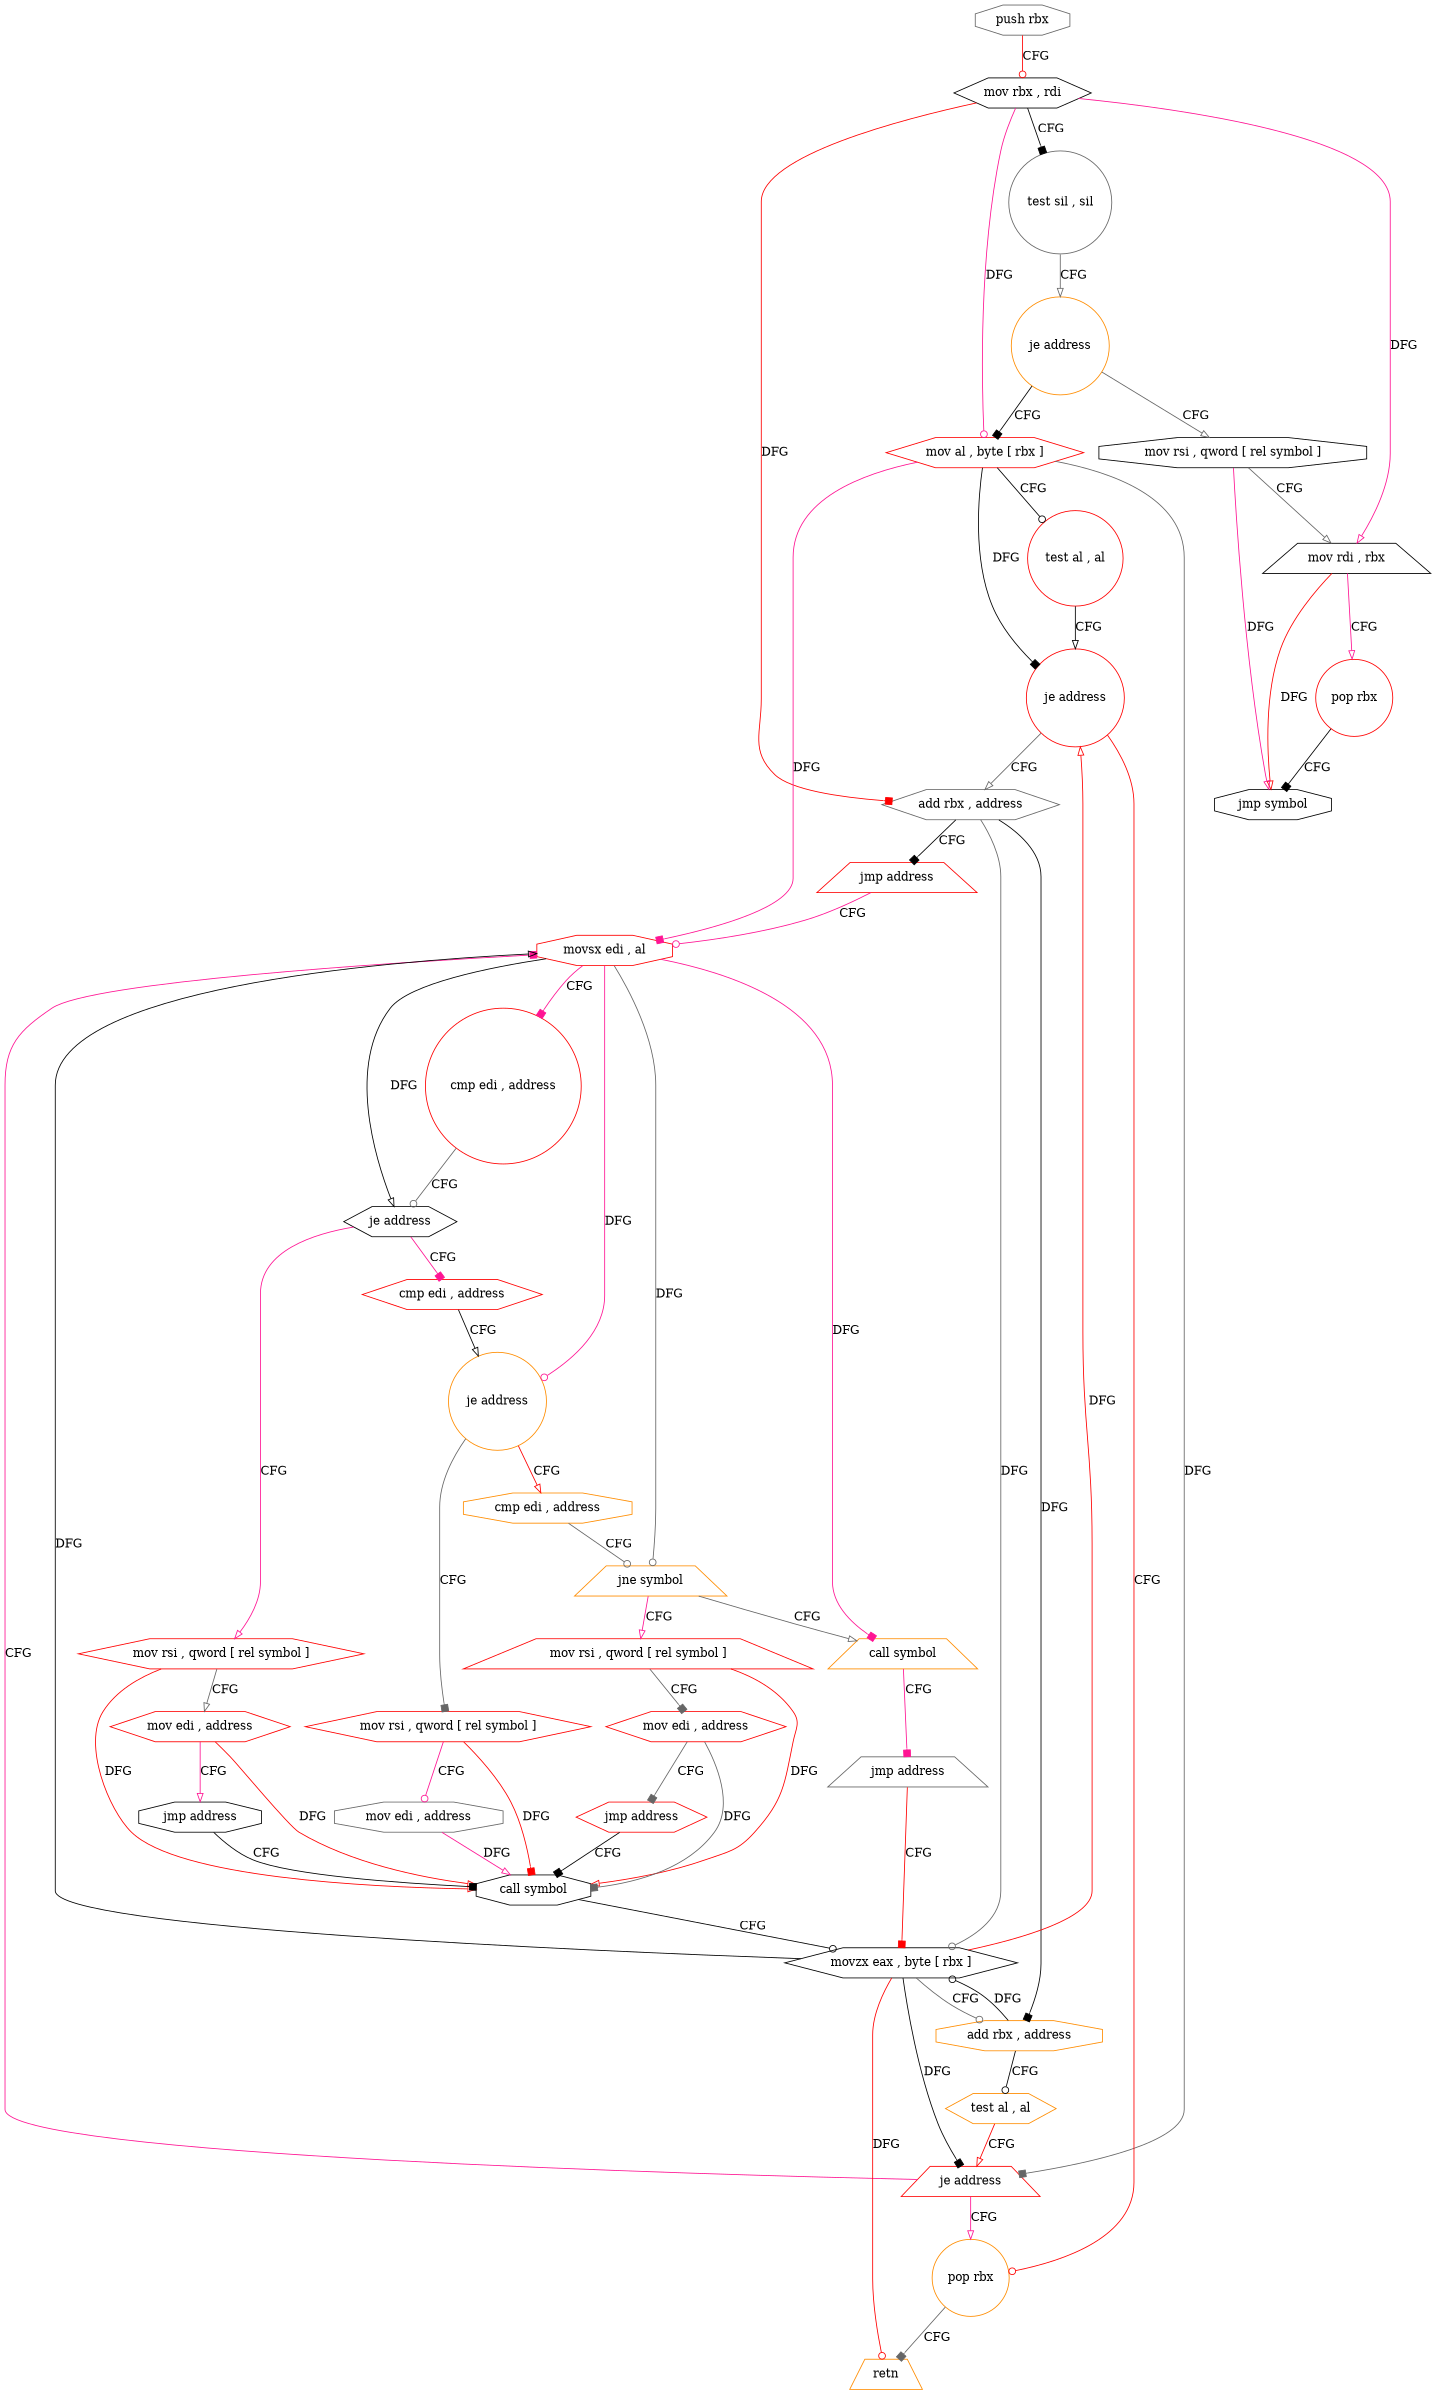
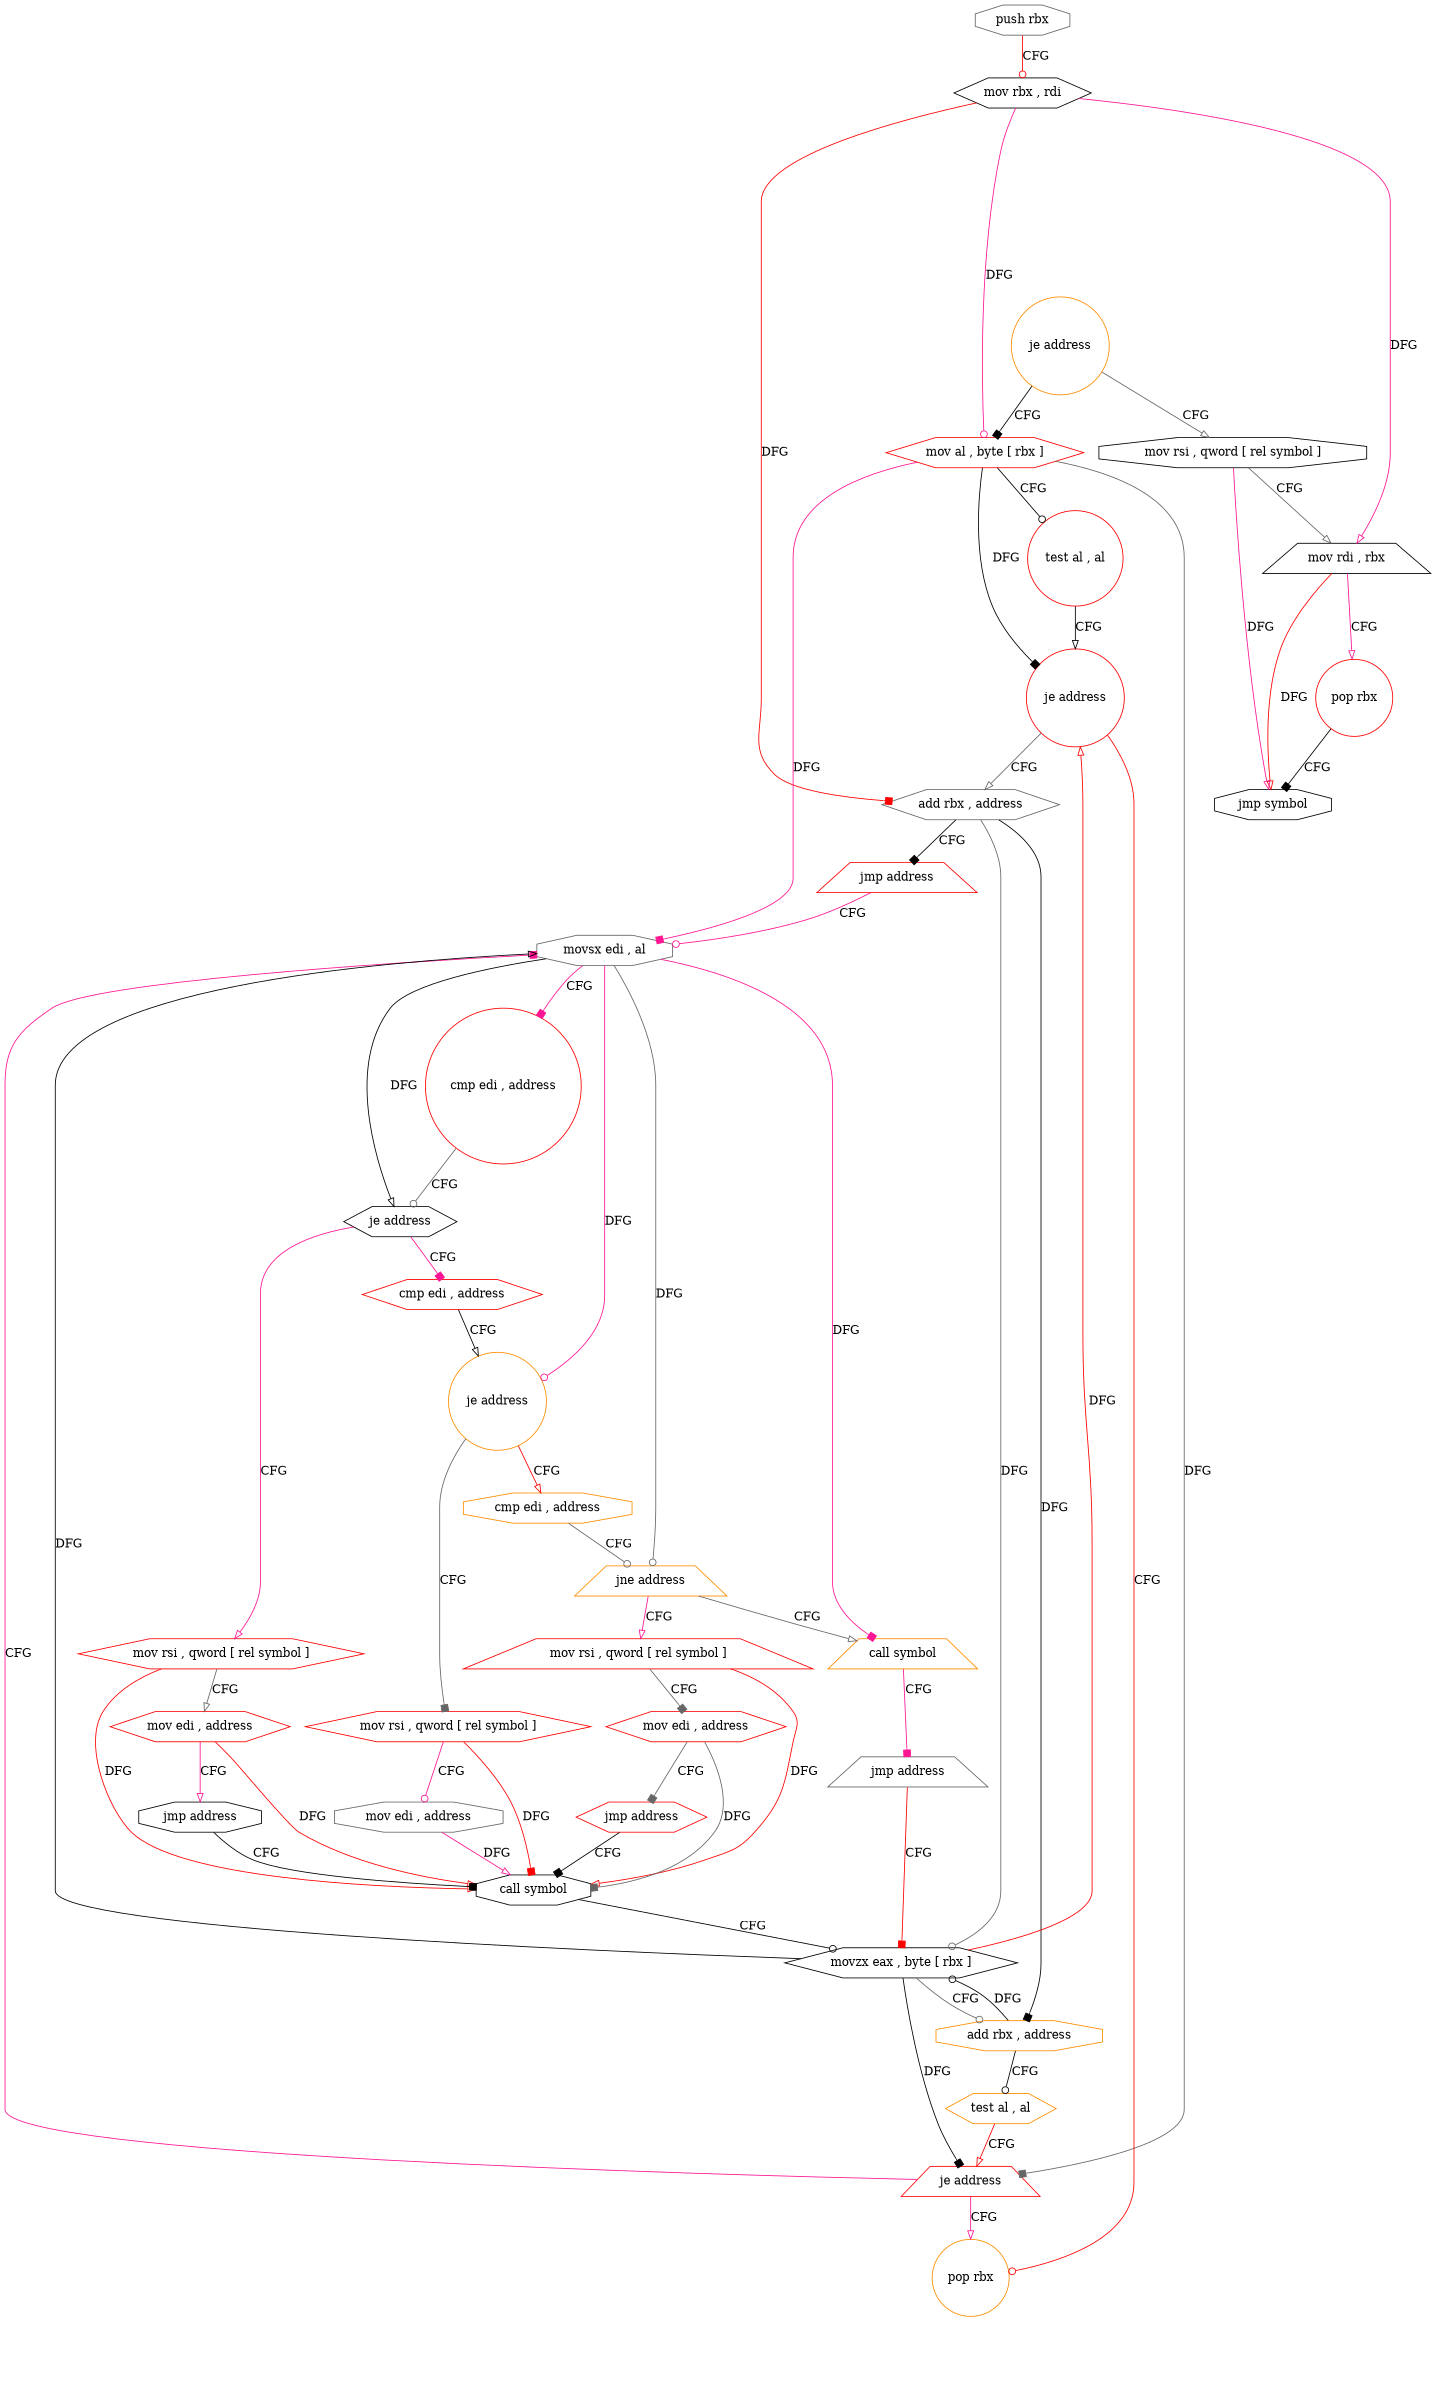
node "test sil , sil": removed
node "movsx edi , al": color red -> gray40
node "jne symbol": label "jne symbol" -> "jne address"
node "retn": removed
